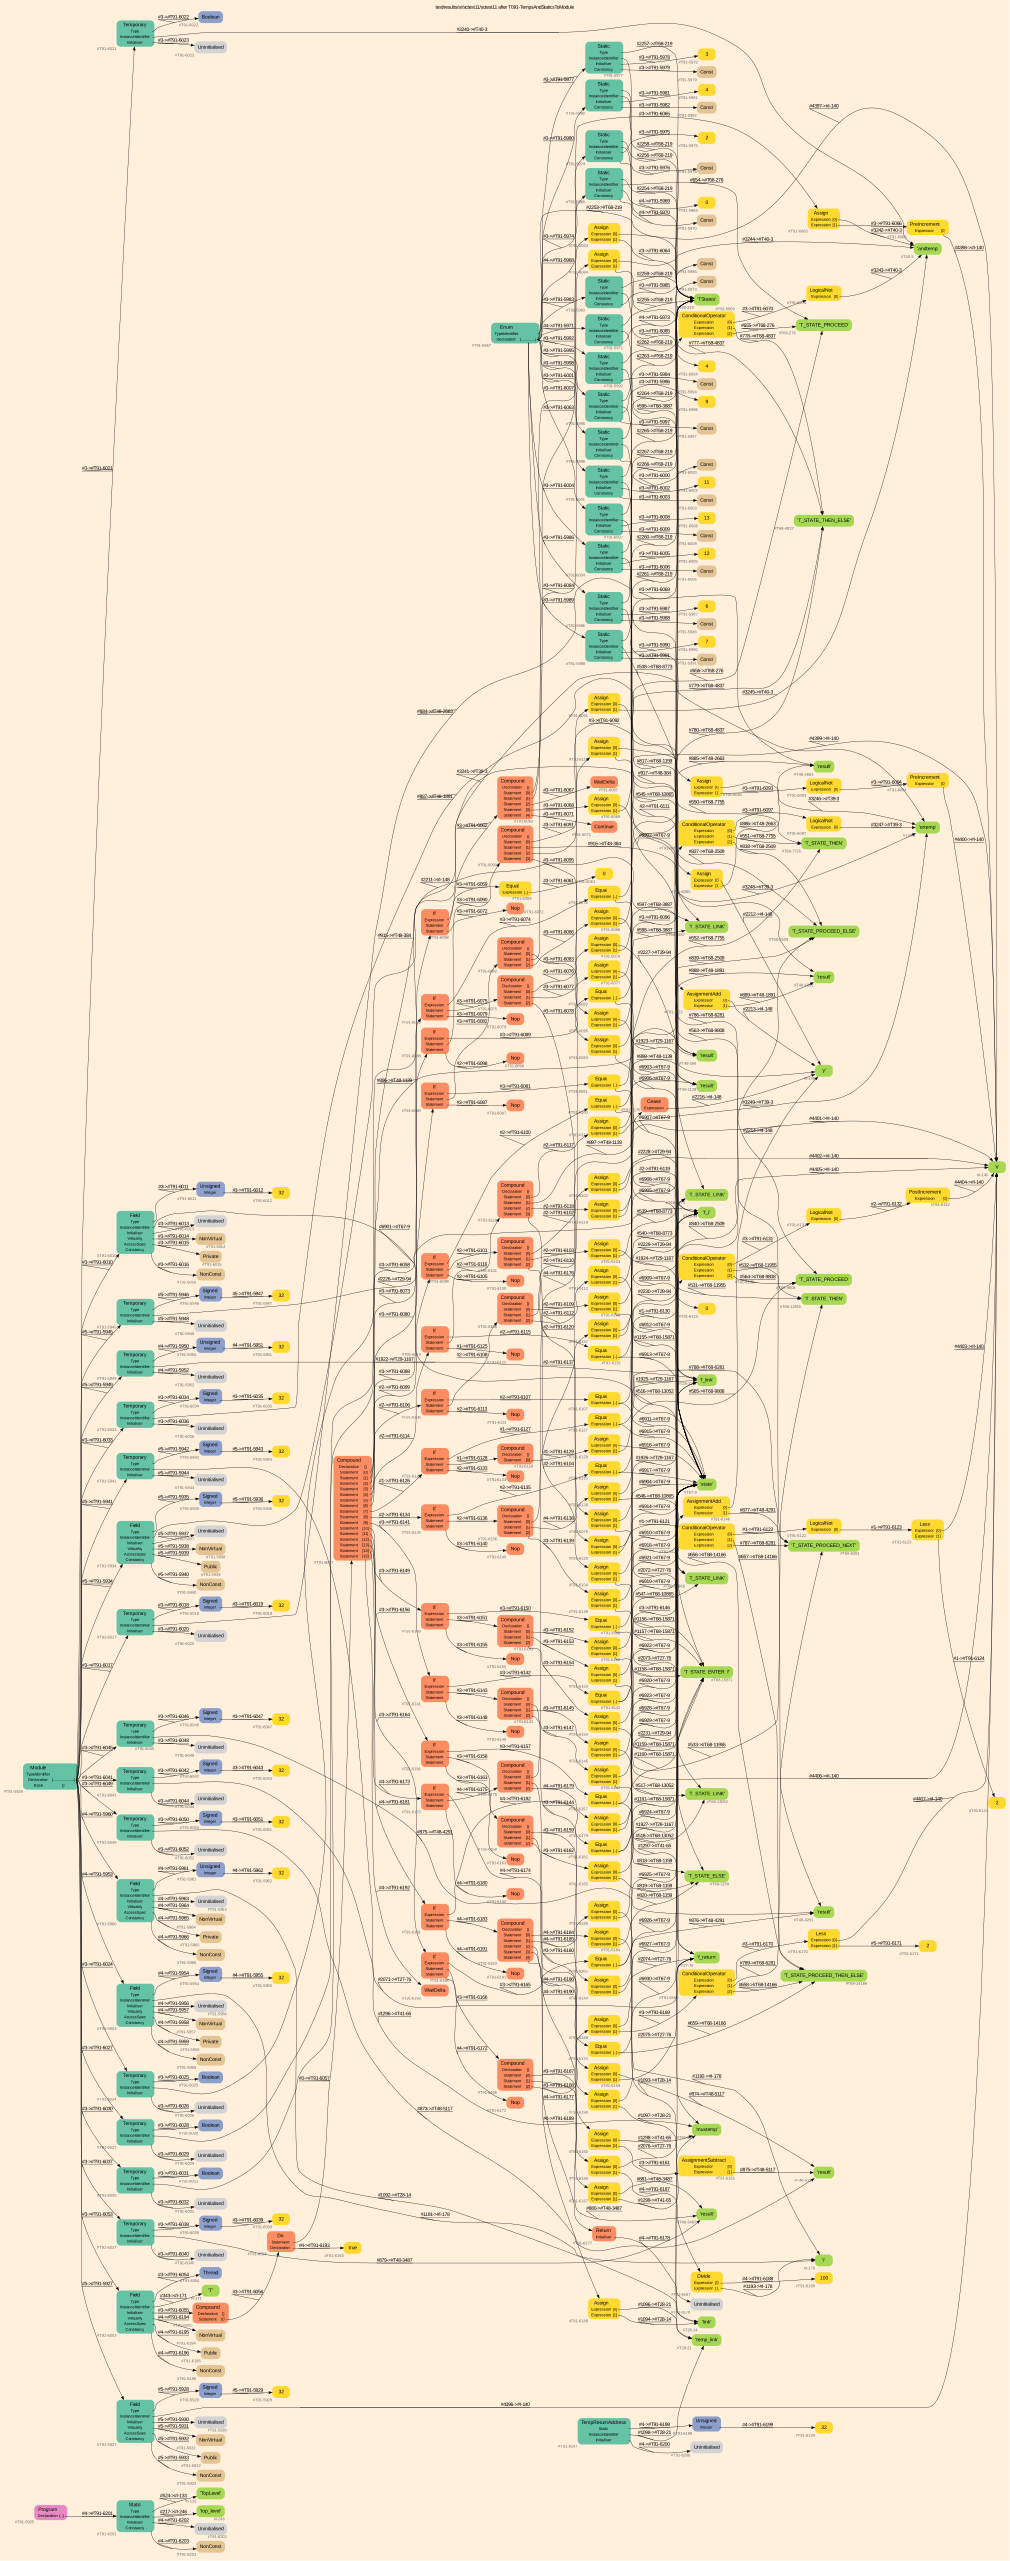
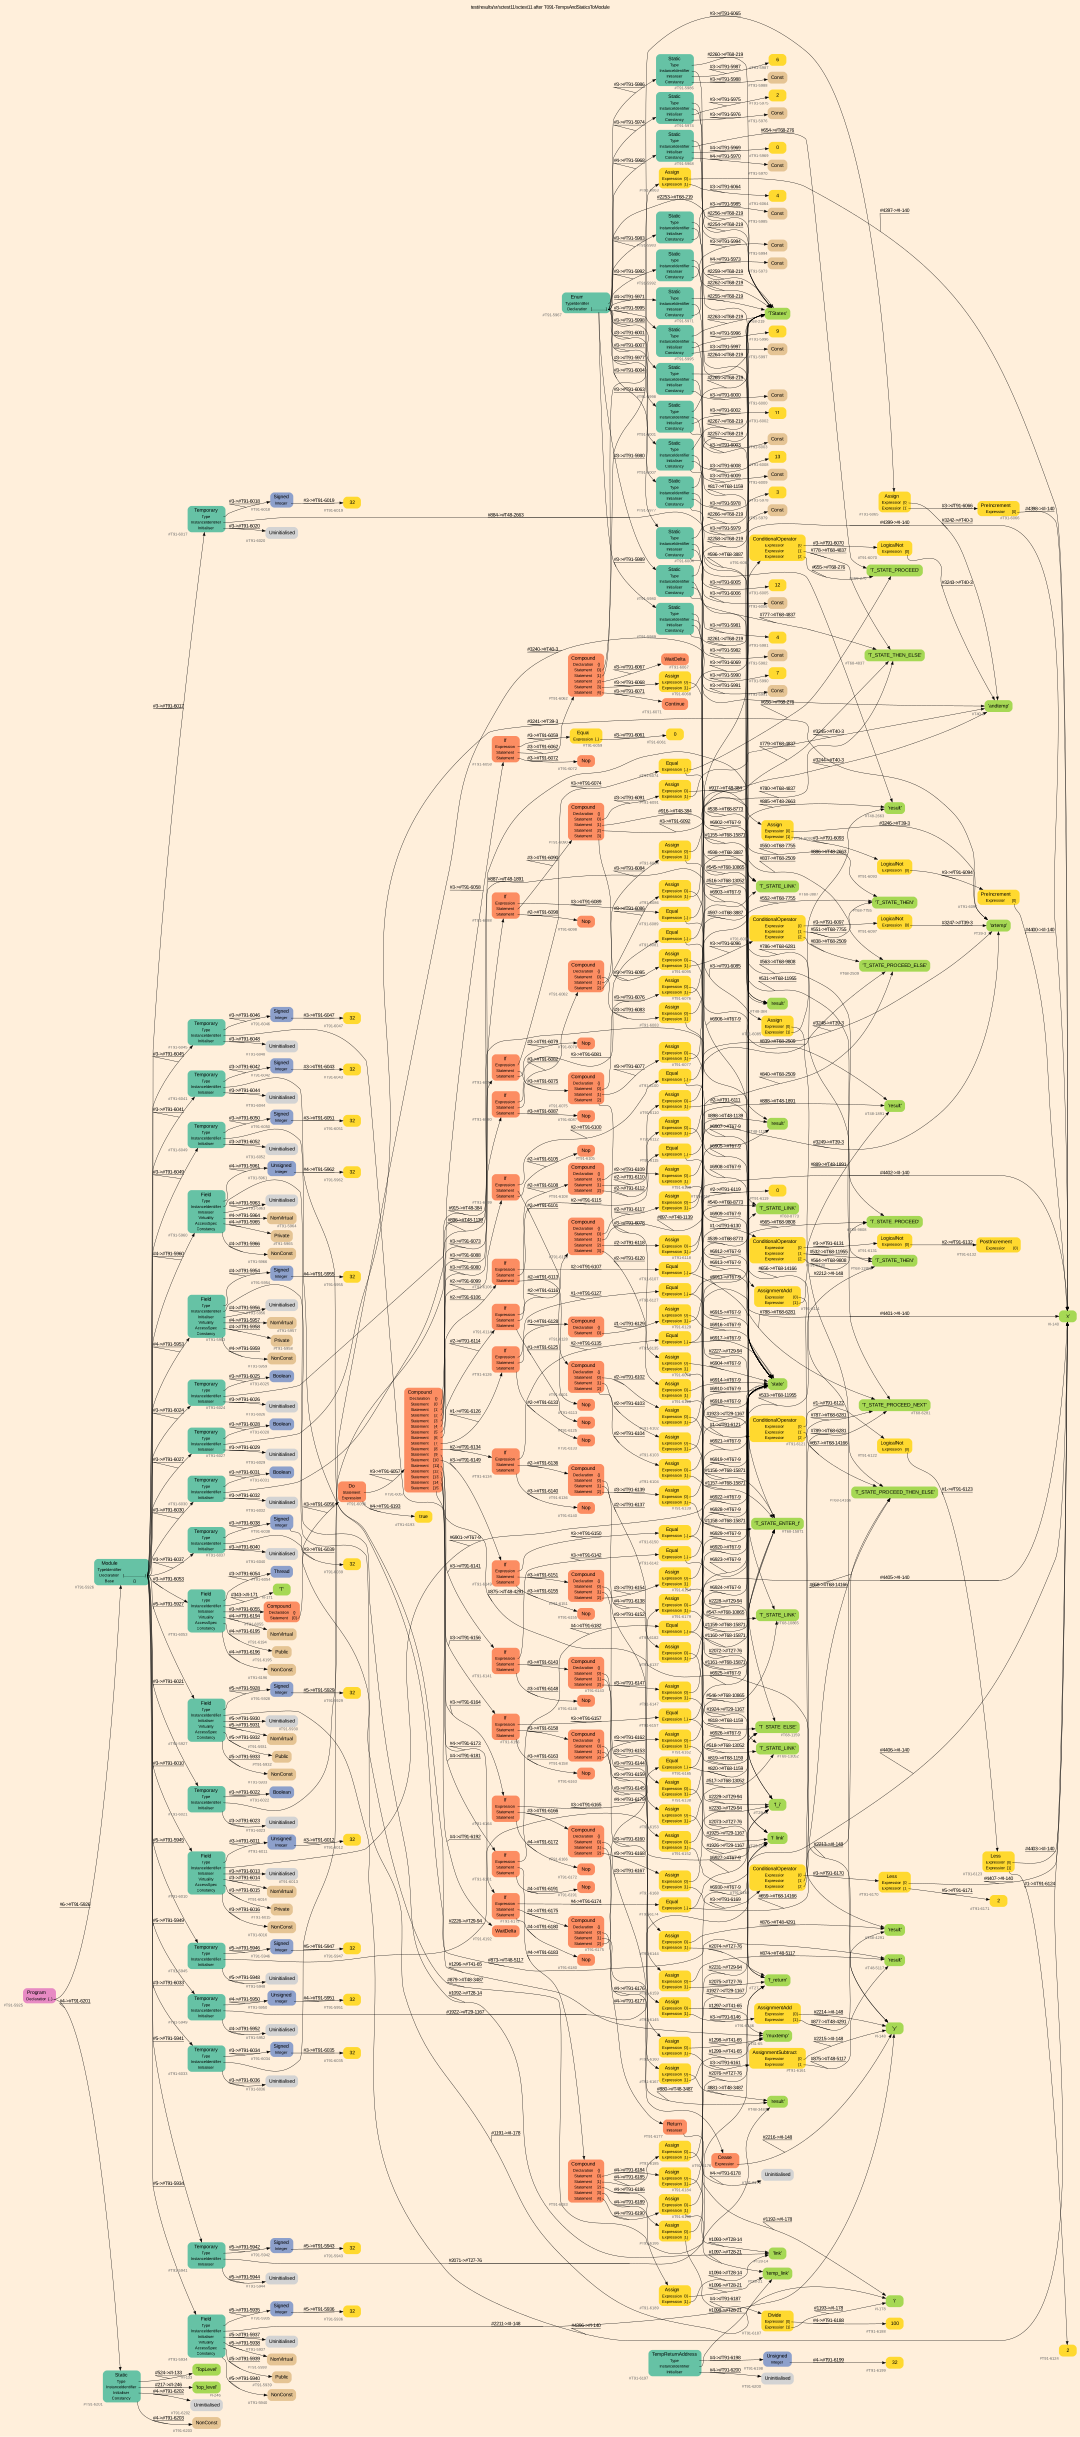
edge "PostIncrement" -> "'x'": removed, label "#4404->#I-140"
edge "Program" -> "Module": added, label "#6->#T91-5926"
edge "AssignmentSubtract" -> "'y'": added, label "#2215->#I-148"
node "Do": text "Declaration" -> "Expression"
node "TempReturnAddress": text "Static" -> "Type"
